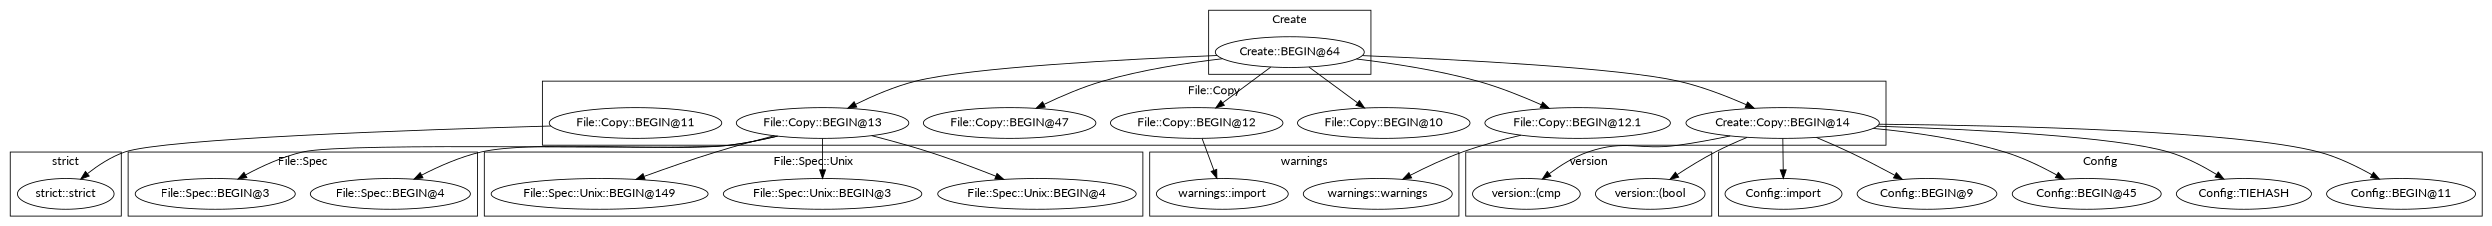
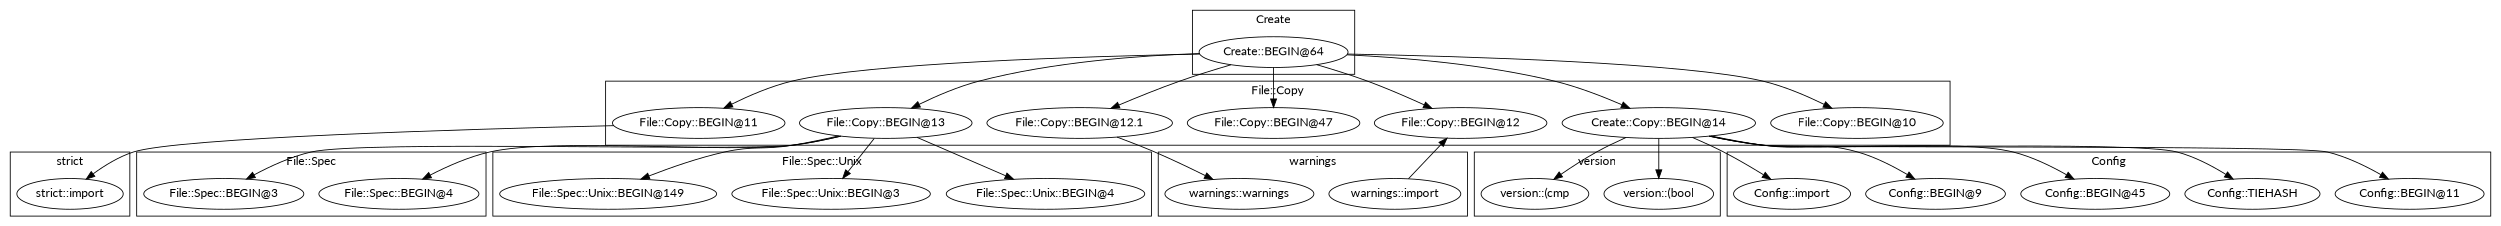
edge "Create::BEGIN@64" -> "File::Copy::BEGIN@11": added
edge "File::Copy::BEGIN@12" -> "warnings::import": reversed
node "strict::strict": label "strict::strict" -> "strict::import"
